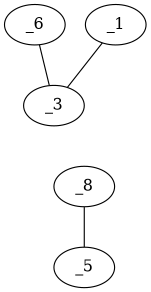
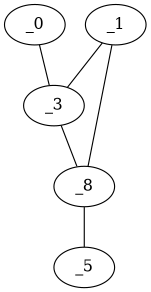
node "_6": label "_6" -> "_0"
edge "_1" -- "_8": added
edge "_3" -- "_8": added
